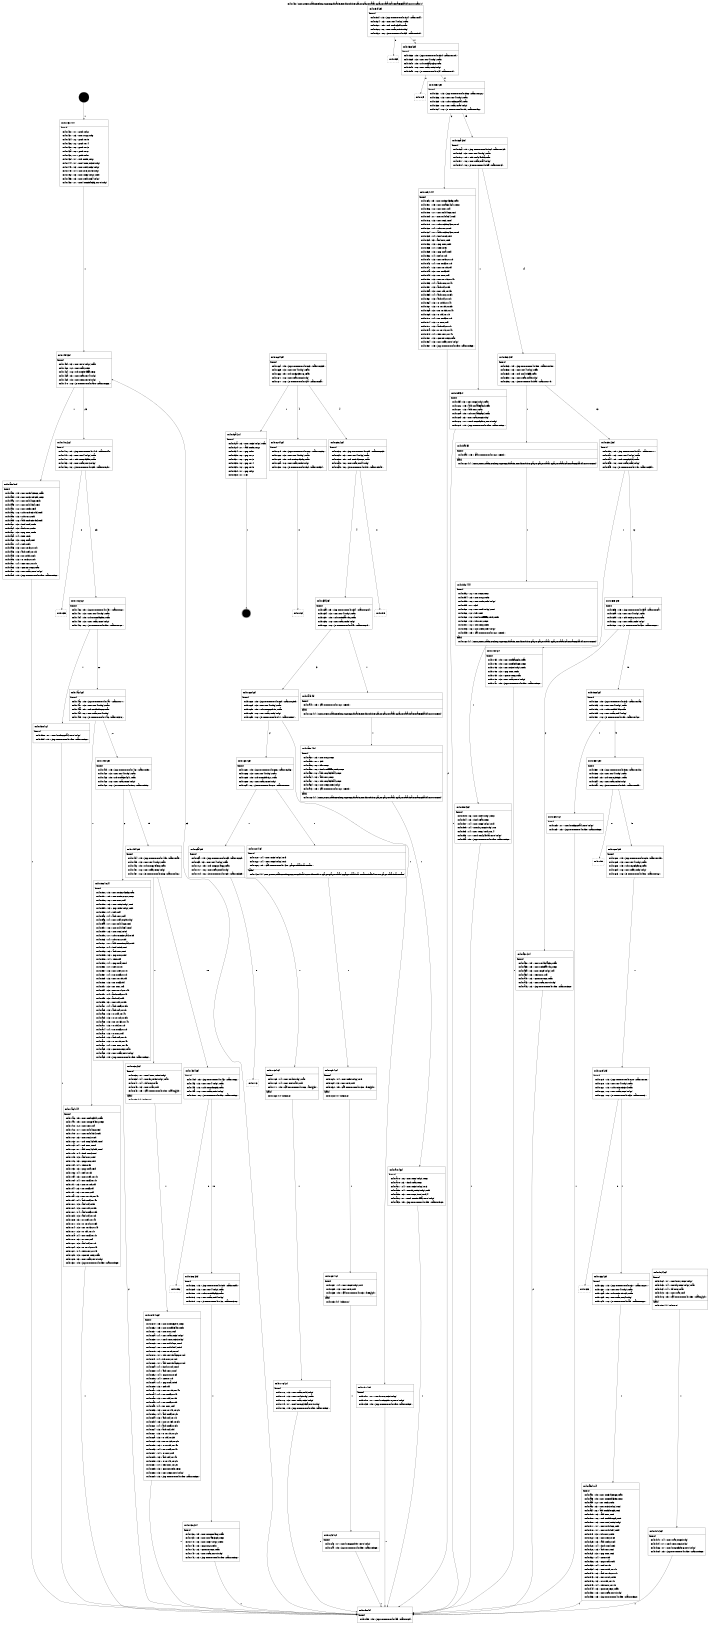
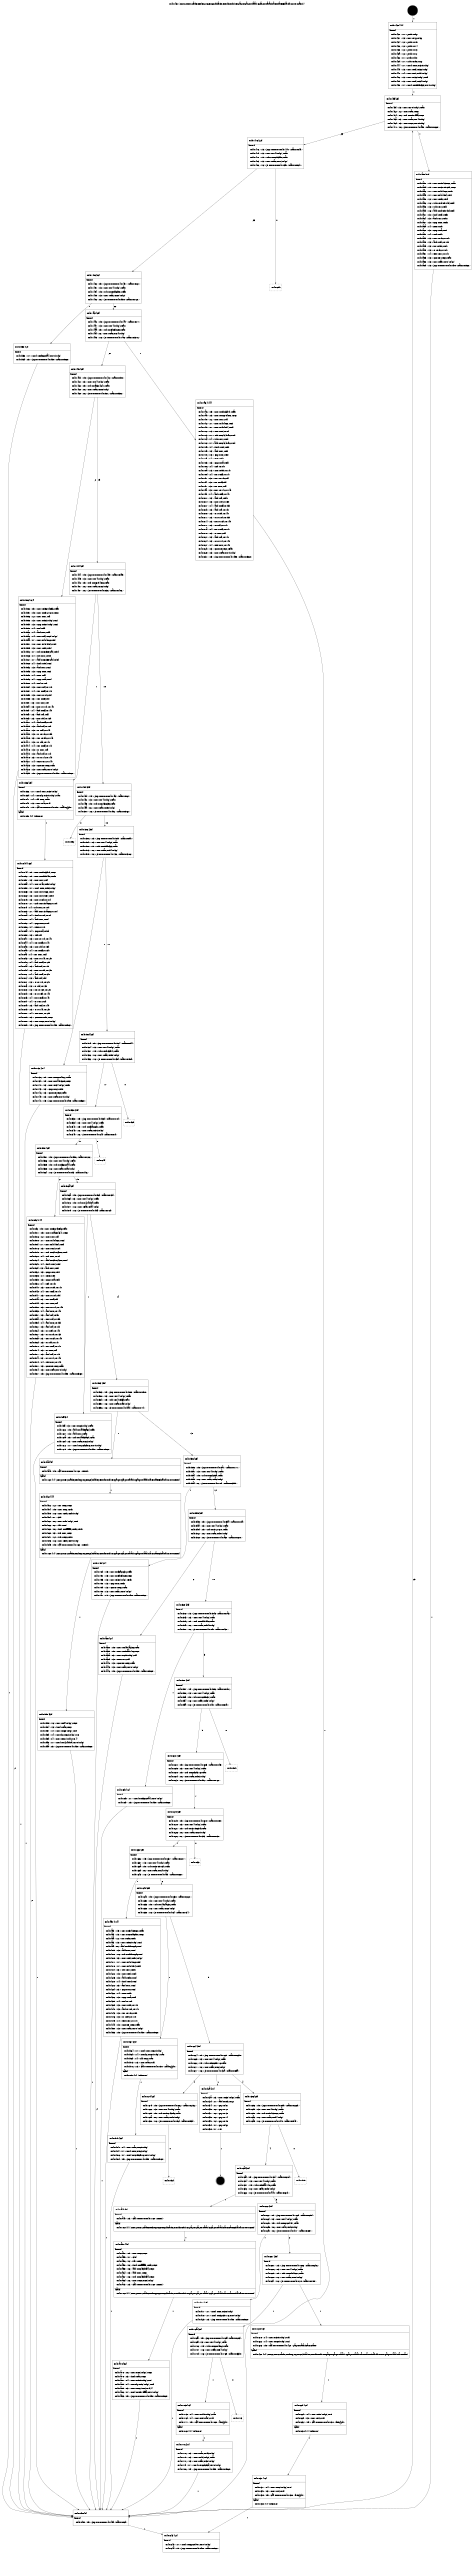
edge "0x401506 [25]" -> "0x40151f [25]": added, label "17"
edge "0x401c43 [12]" -> "0x401d9e [5]": reversed
node "0x40164b [25]": added
